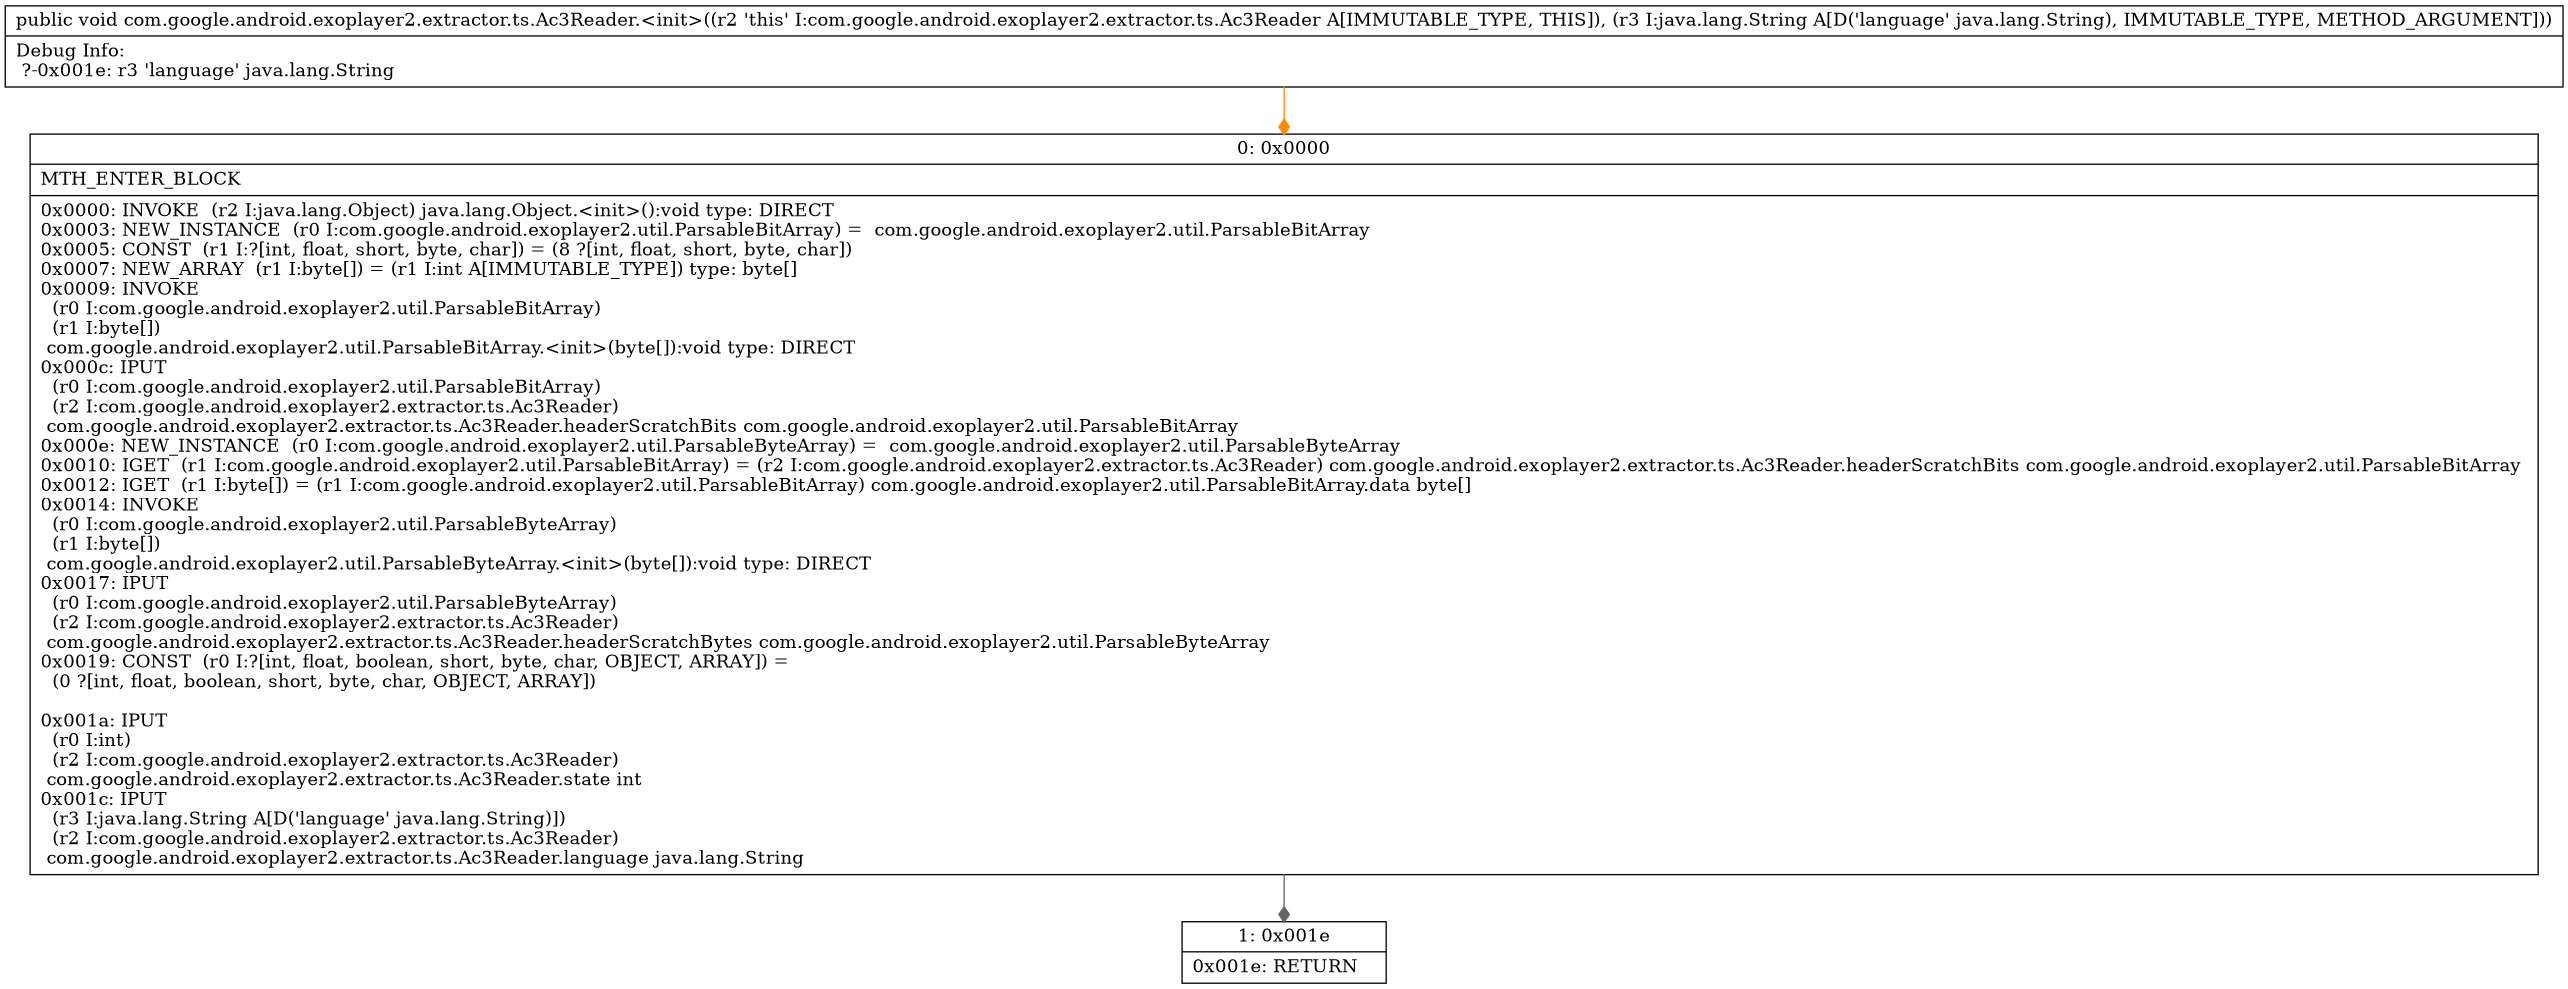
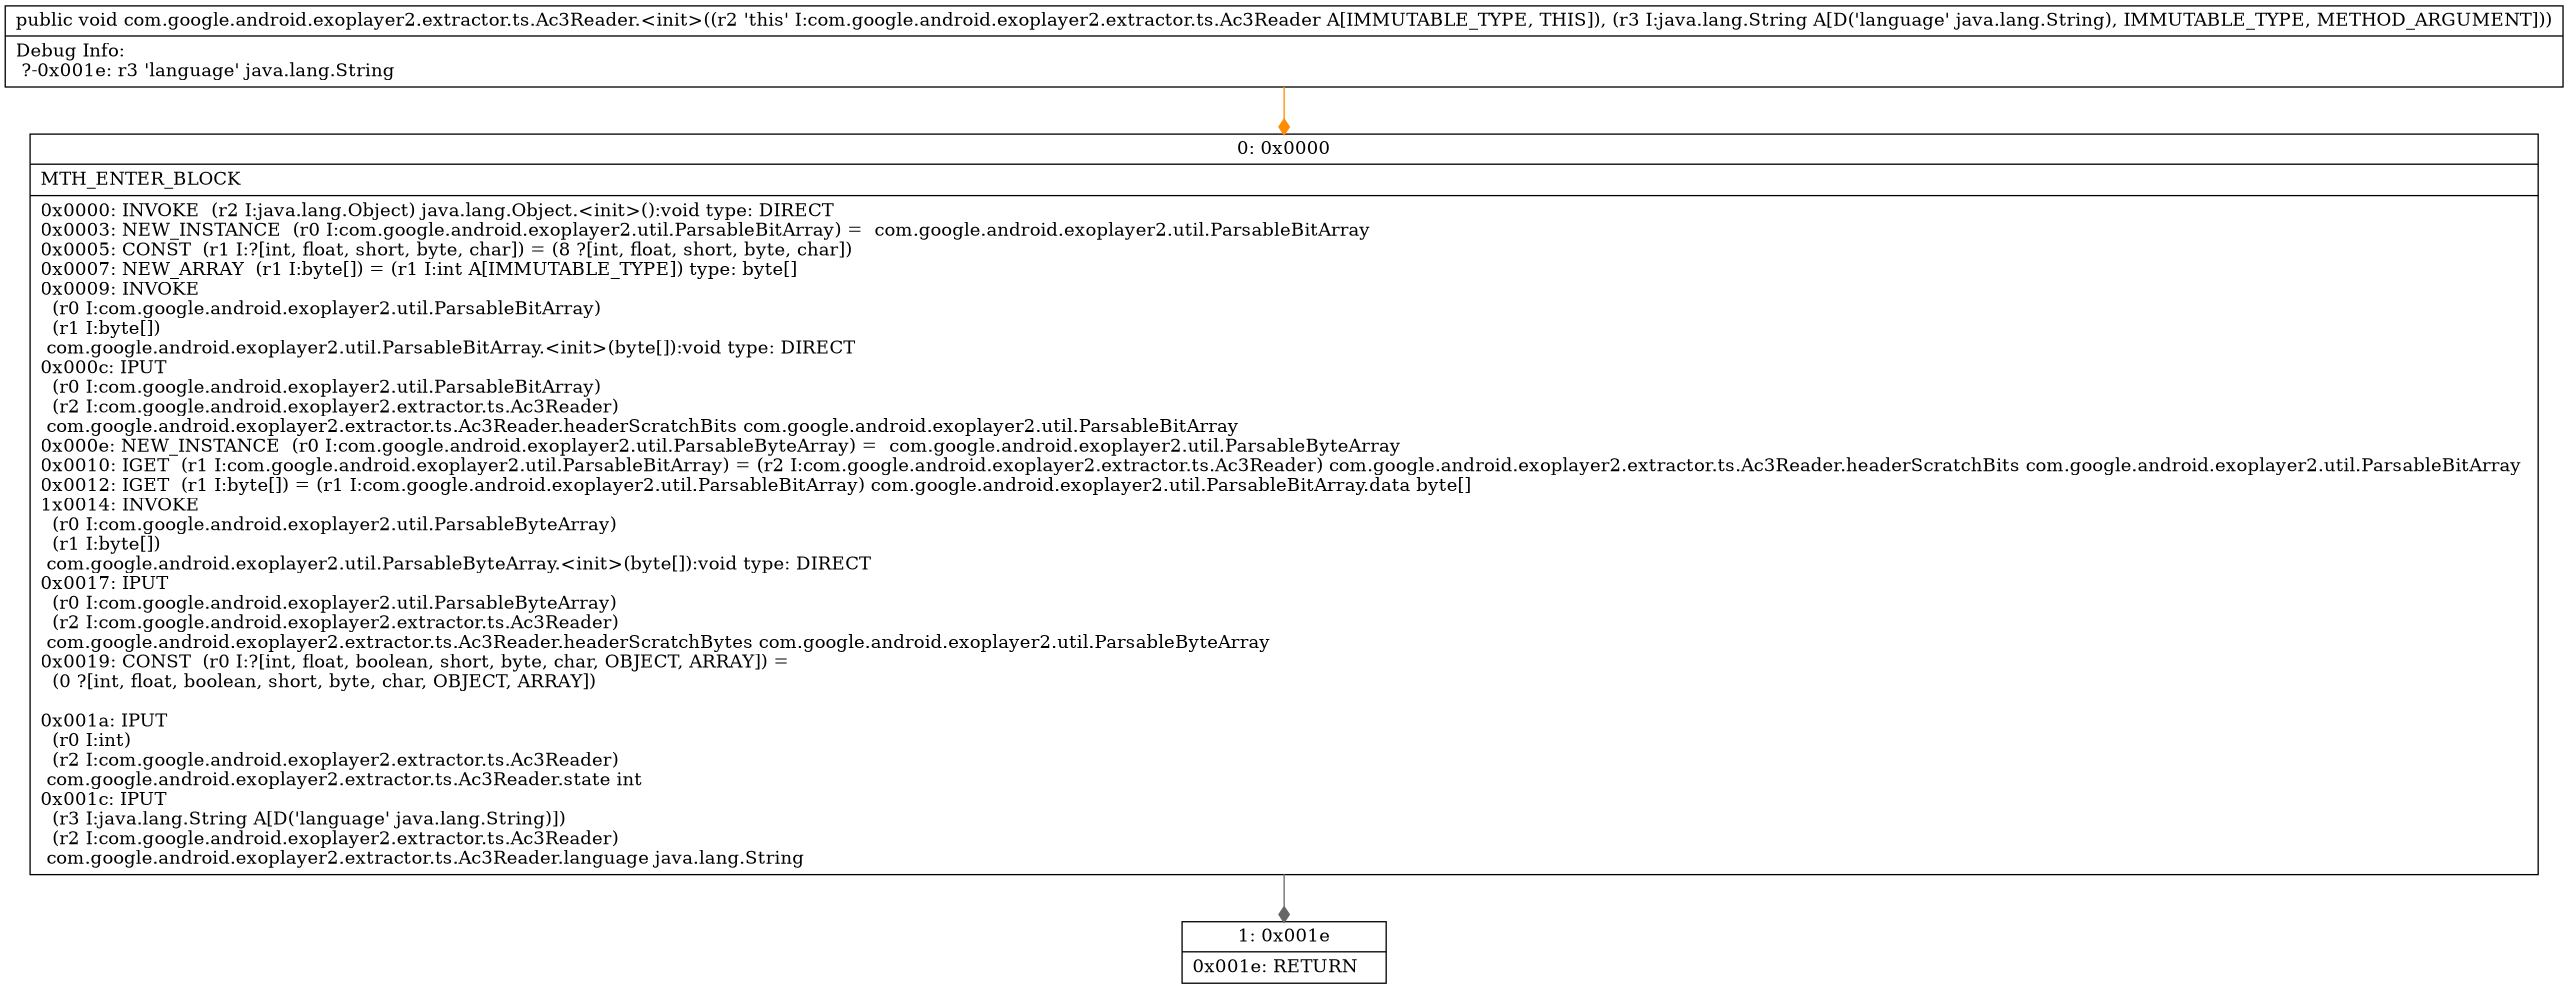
node "0: 0x0000": text "0x0014: INVOKE" -> "1x0014: INVOKE"
